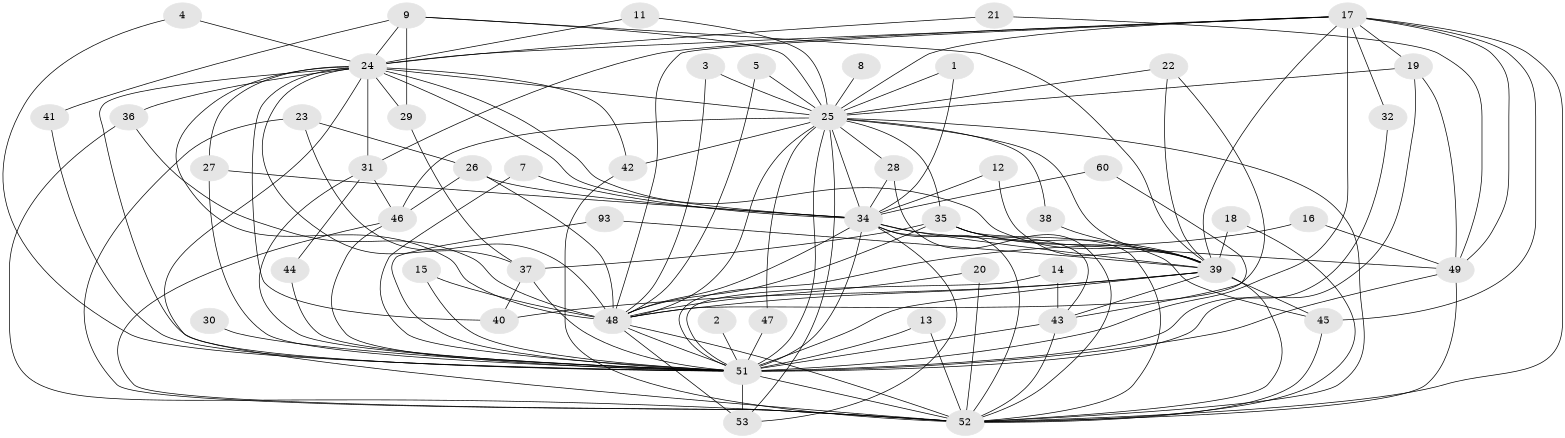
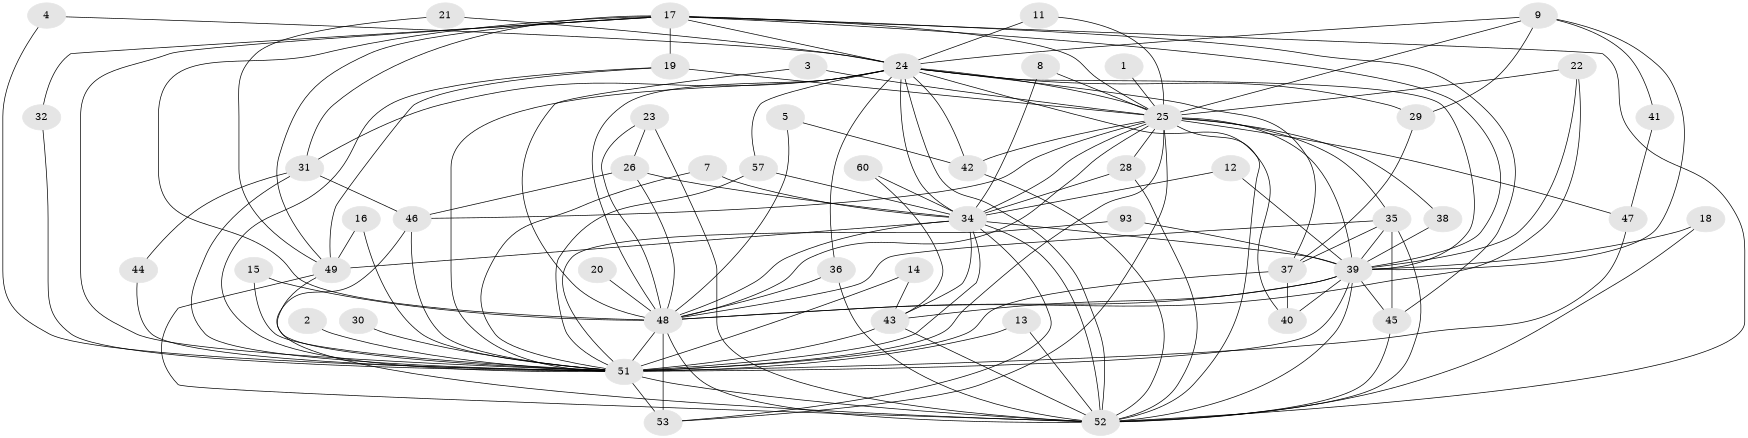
edge "5" -- "25": now "5" -- "42"
edge "1" -- "34": now "8" -- "34"
node "27": label "27" -> "57"
edge "41" -- "51": now "41" -- "47"
edge "20" -- "52": removed
